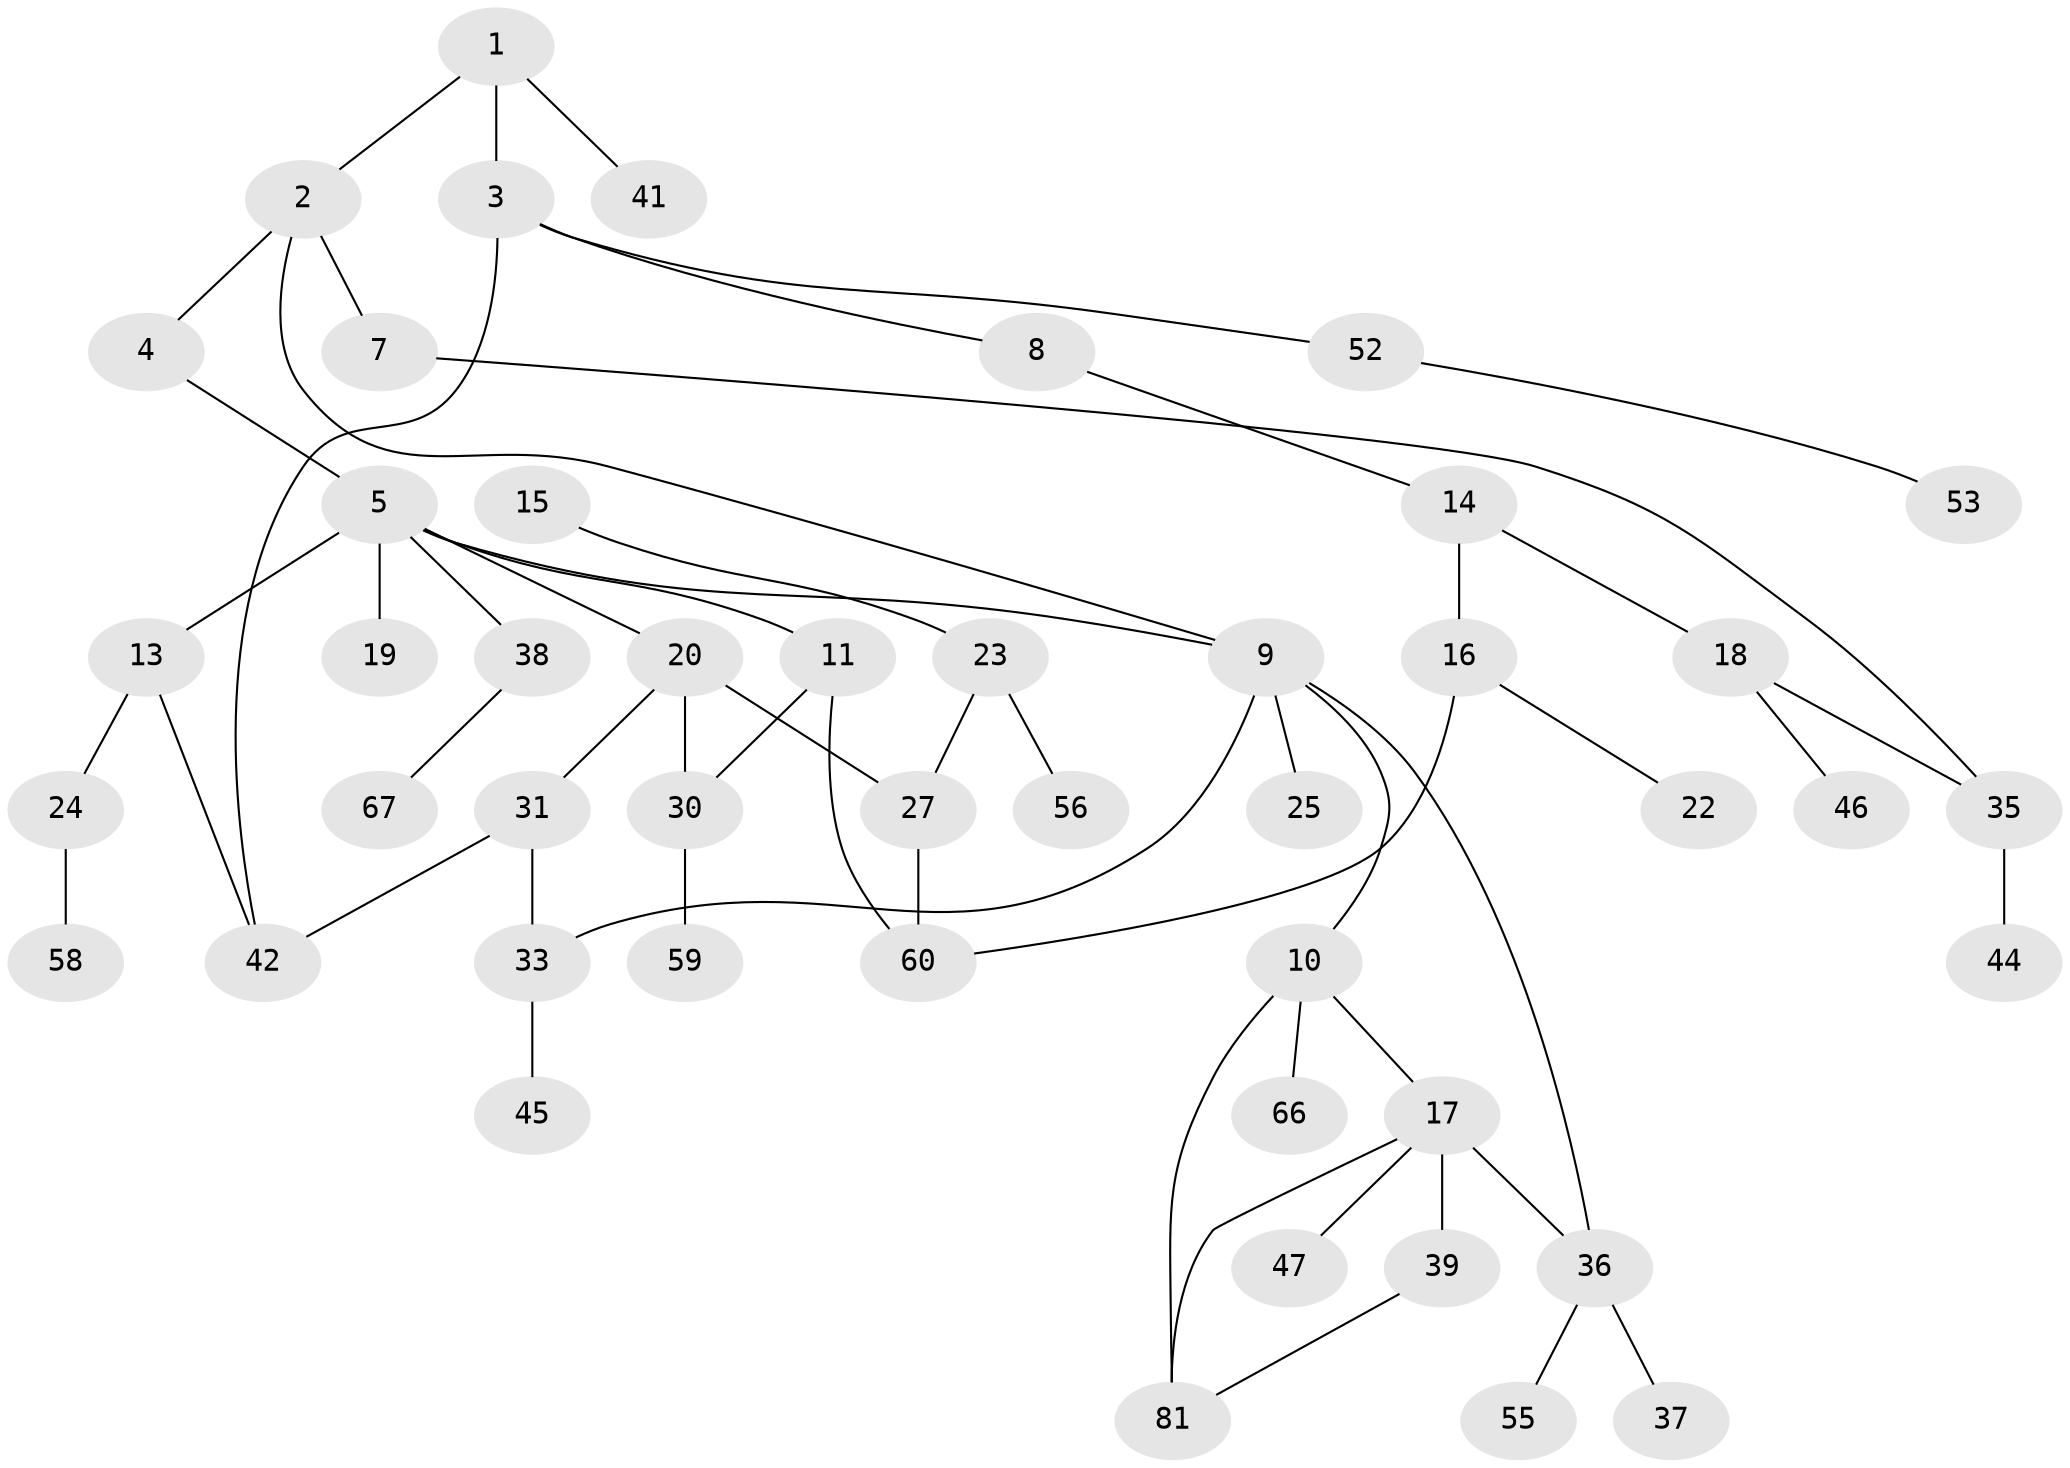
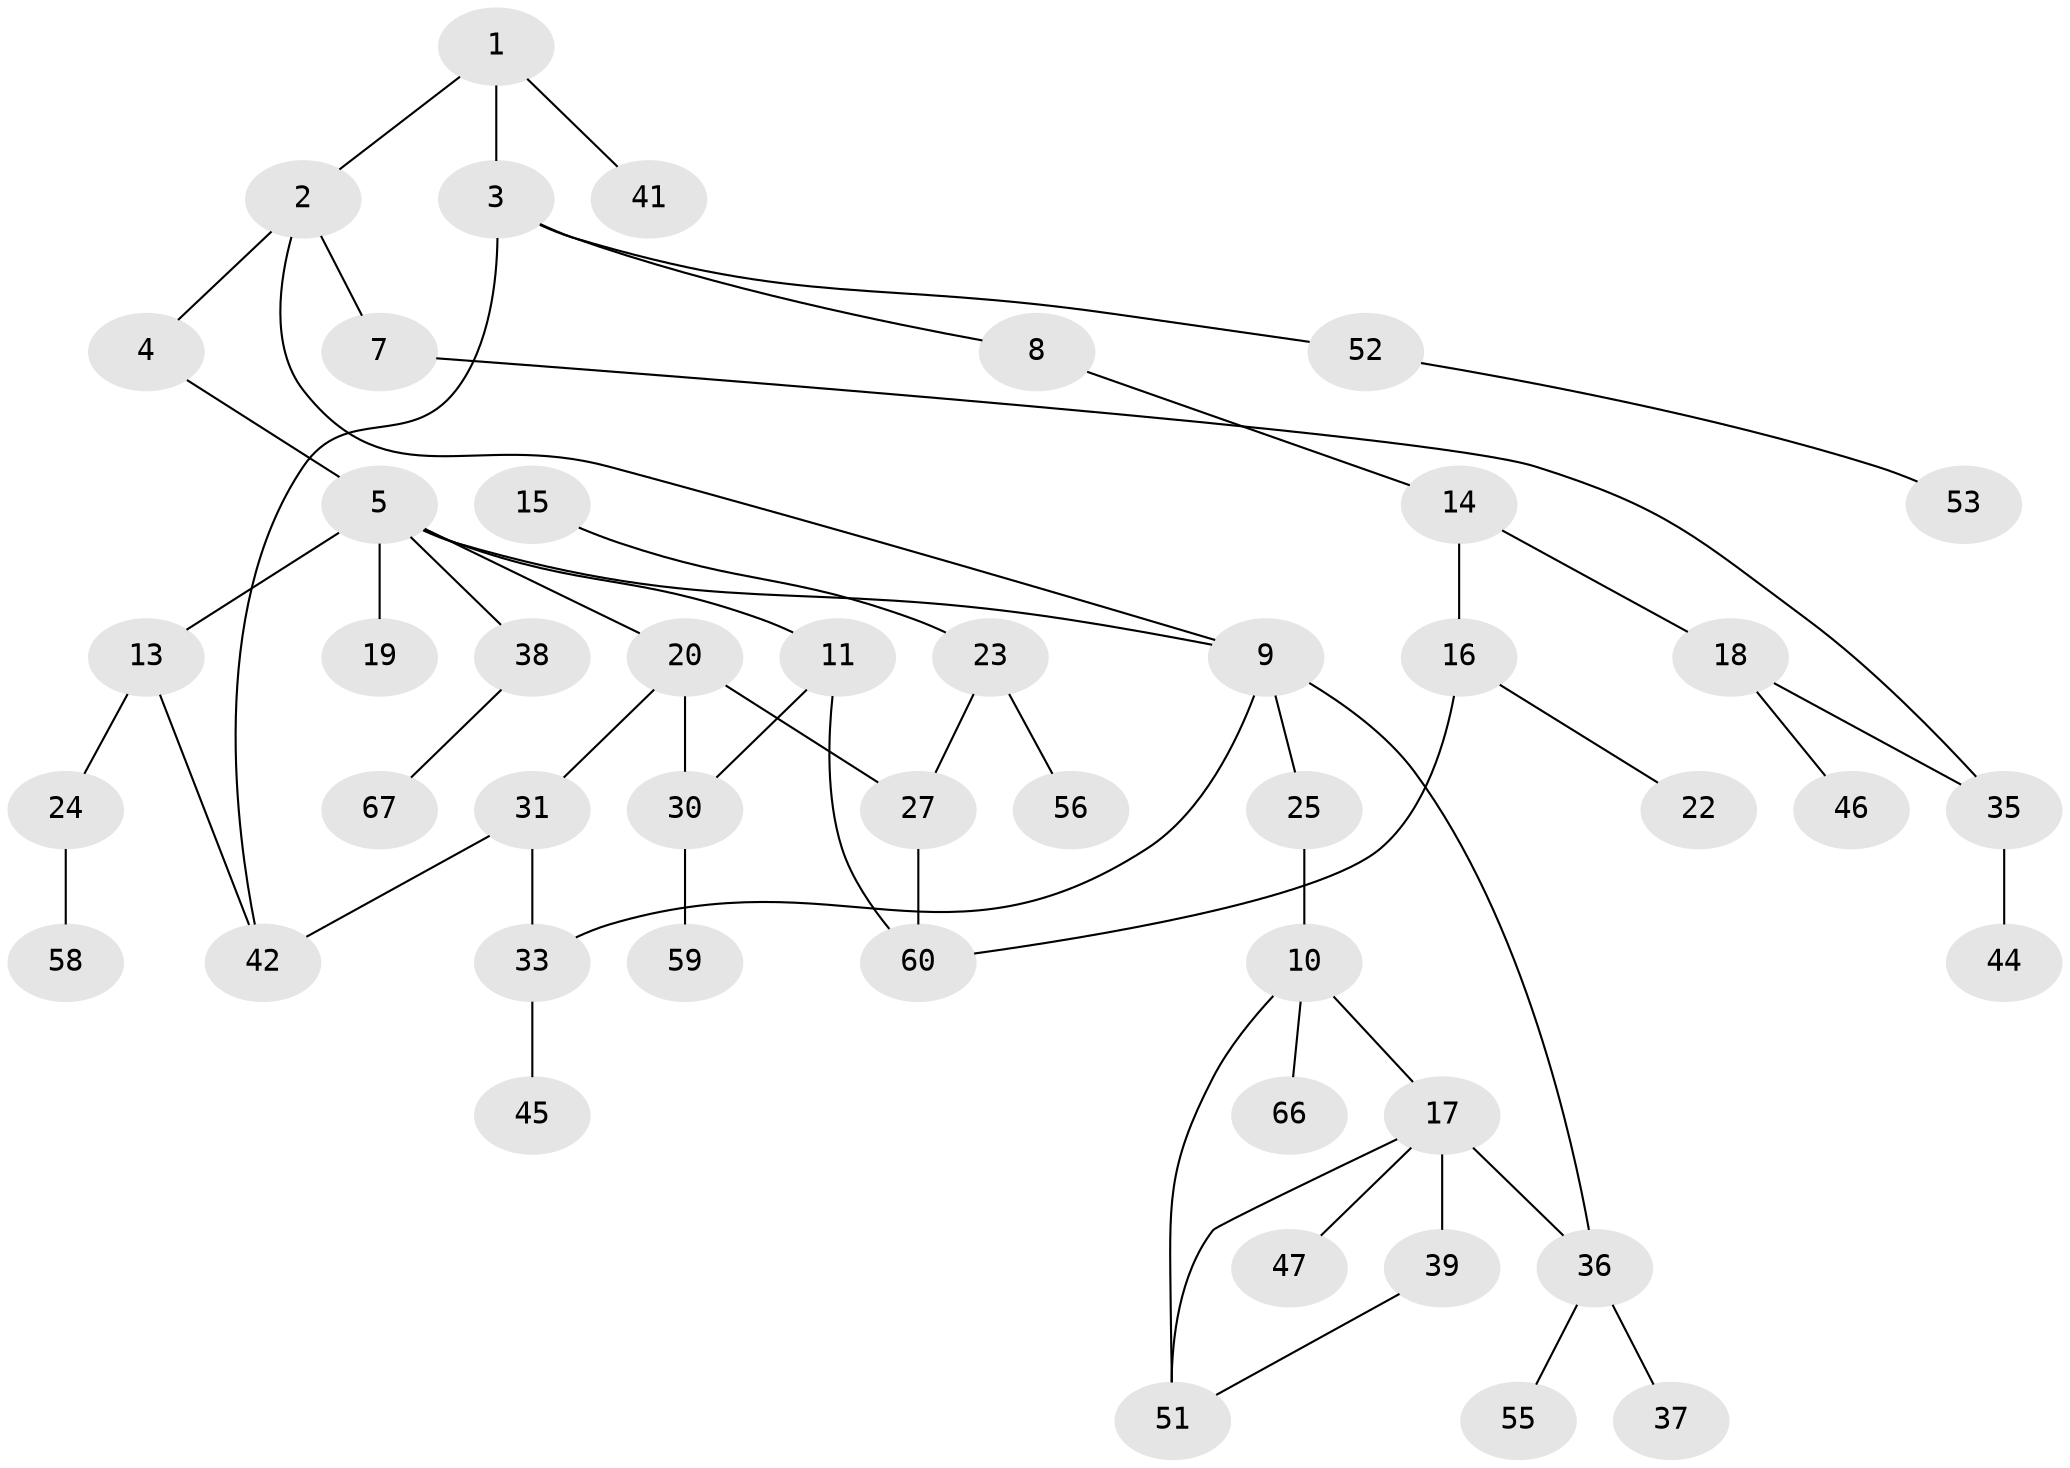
edge "9" -- "10": now "25" -- "10"
node "81": label "81" -> "51"
